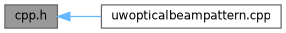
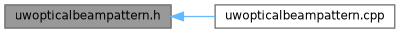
node "cpp.h": label "cpp.h" -> "uwopticalbeampattern.h"
